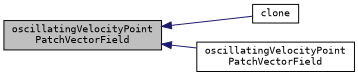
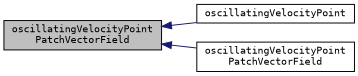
node "clone": label "clone" -> "oscillatingVelocityPoint"
